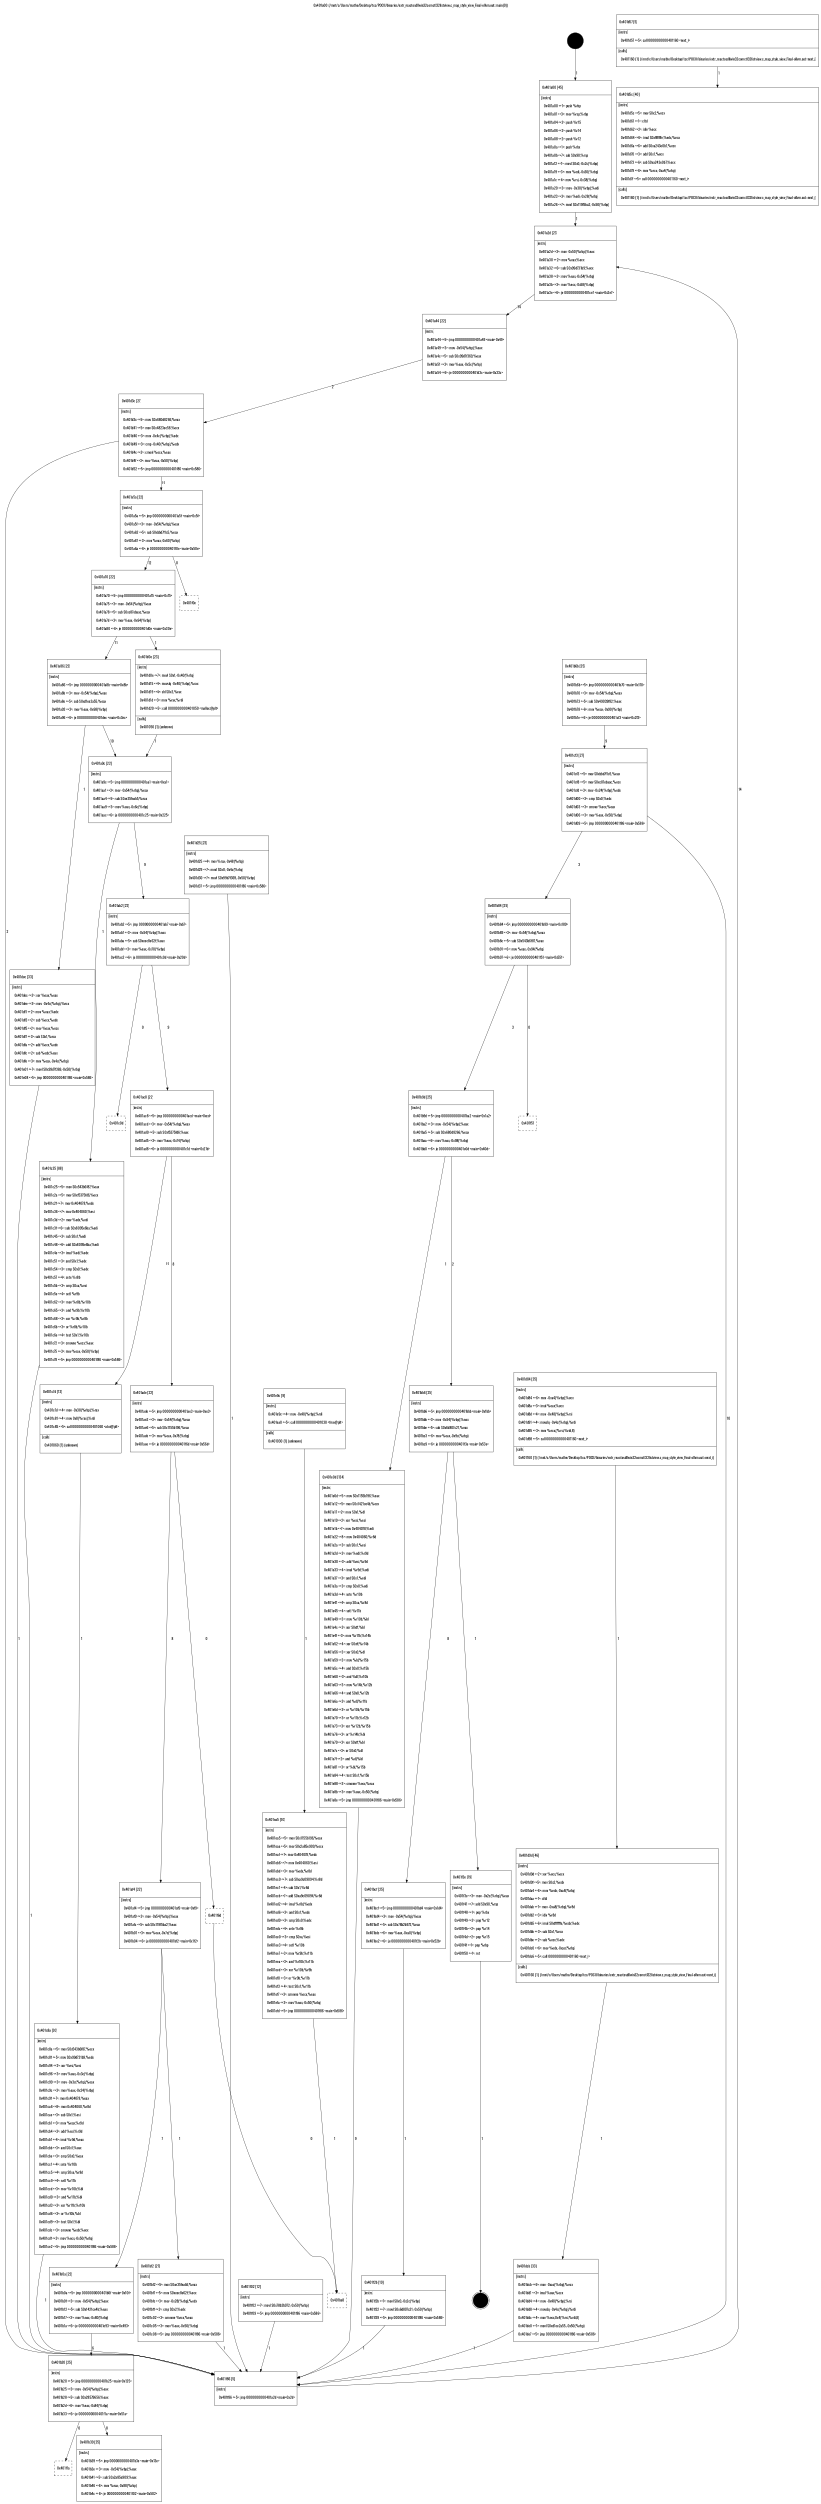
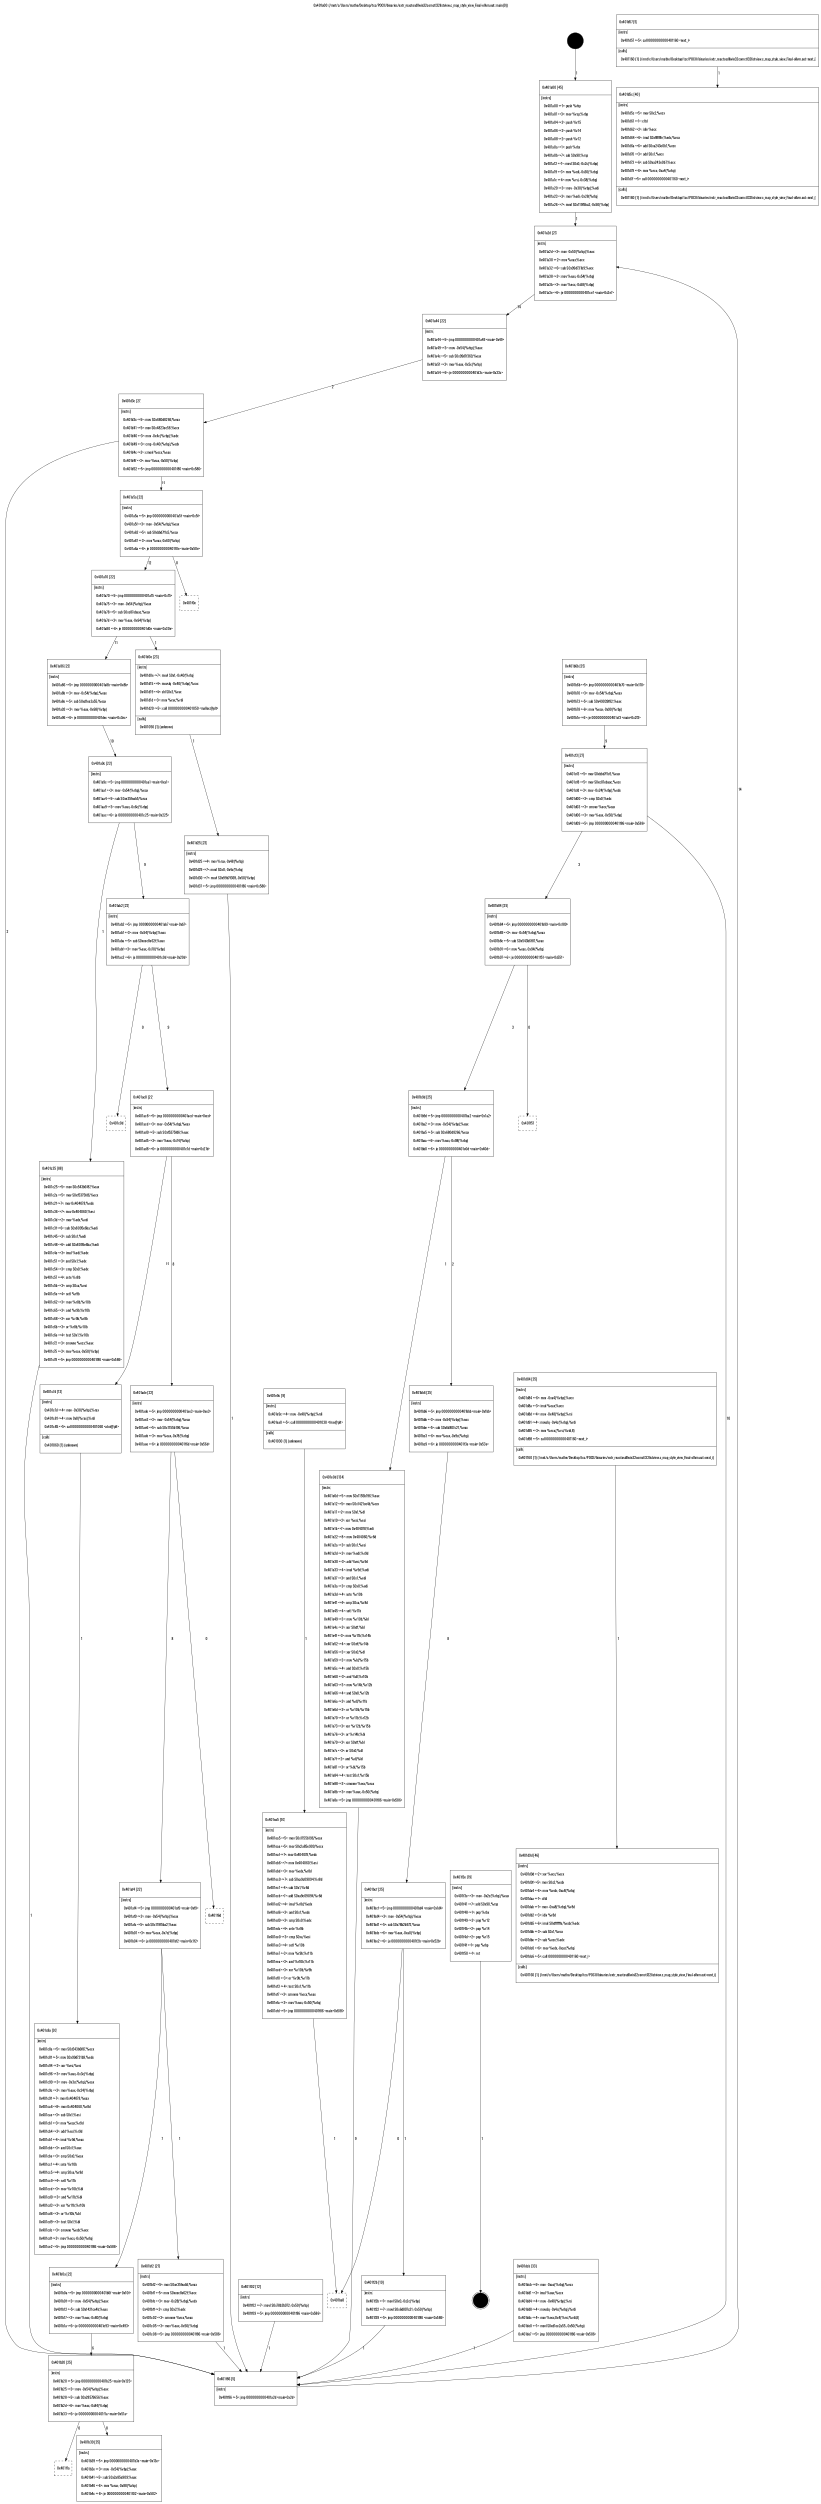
edge "0x401d0e [23]" -> "0x401a9c [22]": now "0x401d0e [23]" -> "0x401d25 [23]"
node "0x401dec [33]": removed
edge "0x401bb6 [25]" -> "0x401f3e [19]": removed, label "1"
edge "0x401d9d [46]" -> "0x401dcb [33]": removed, label "1"
edge "0x401f6d" -> "0x401be8": now "0x401bcf [25]" -> "0x401be8"
edge "0x401c8a [93]" -> "0x401f86 [5]": removed, label "1"
